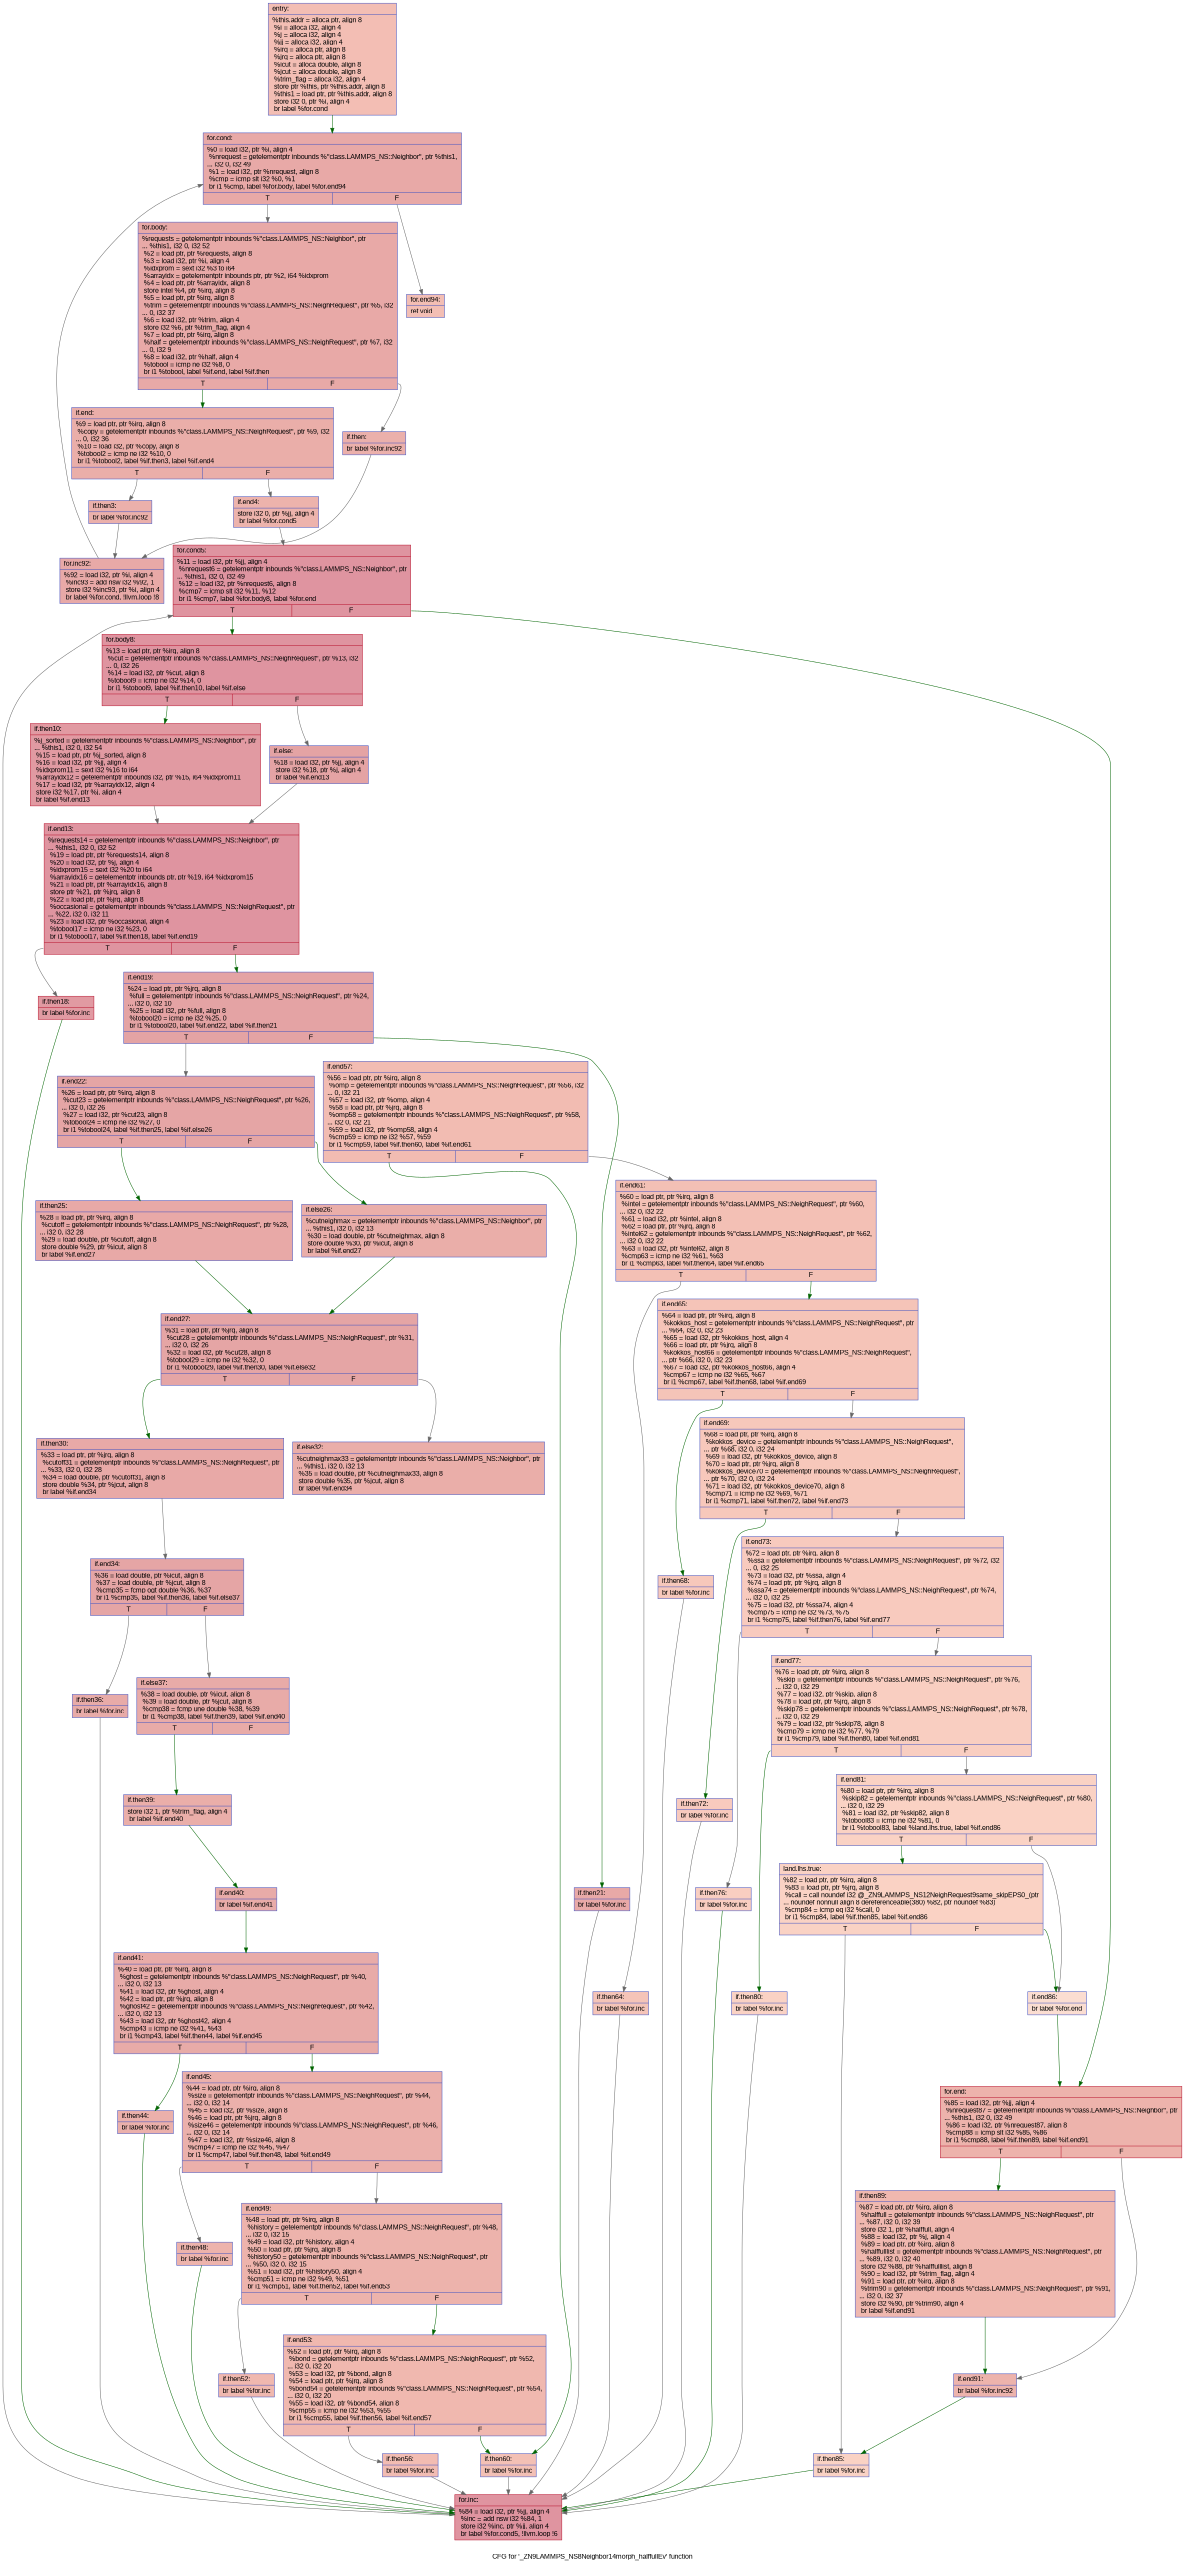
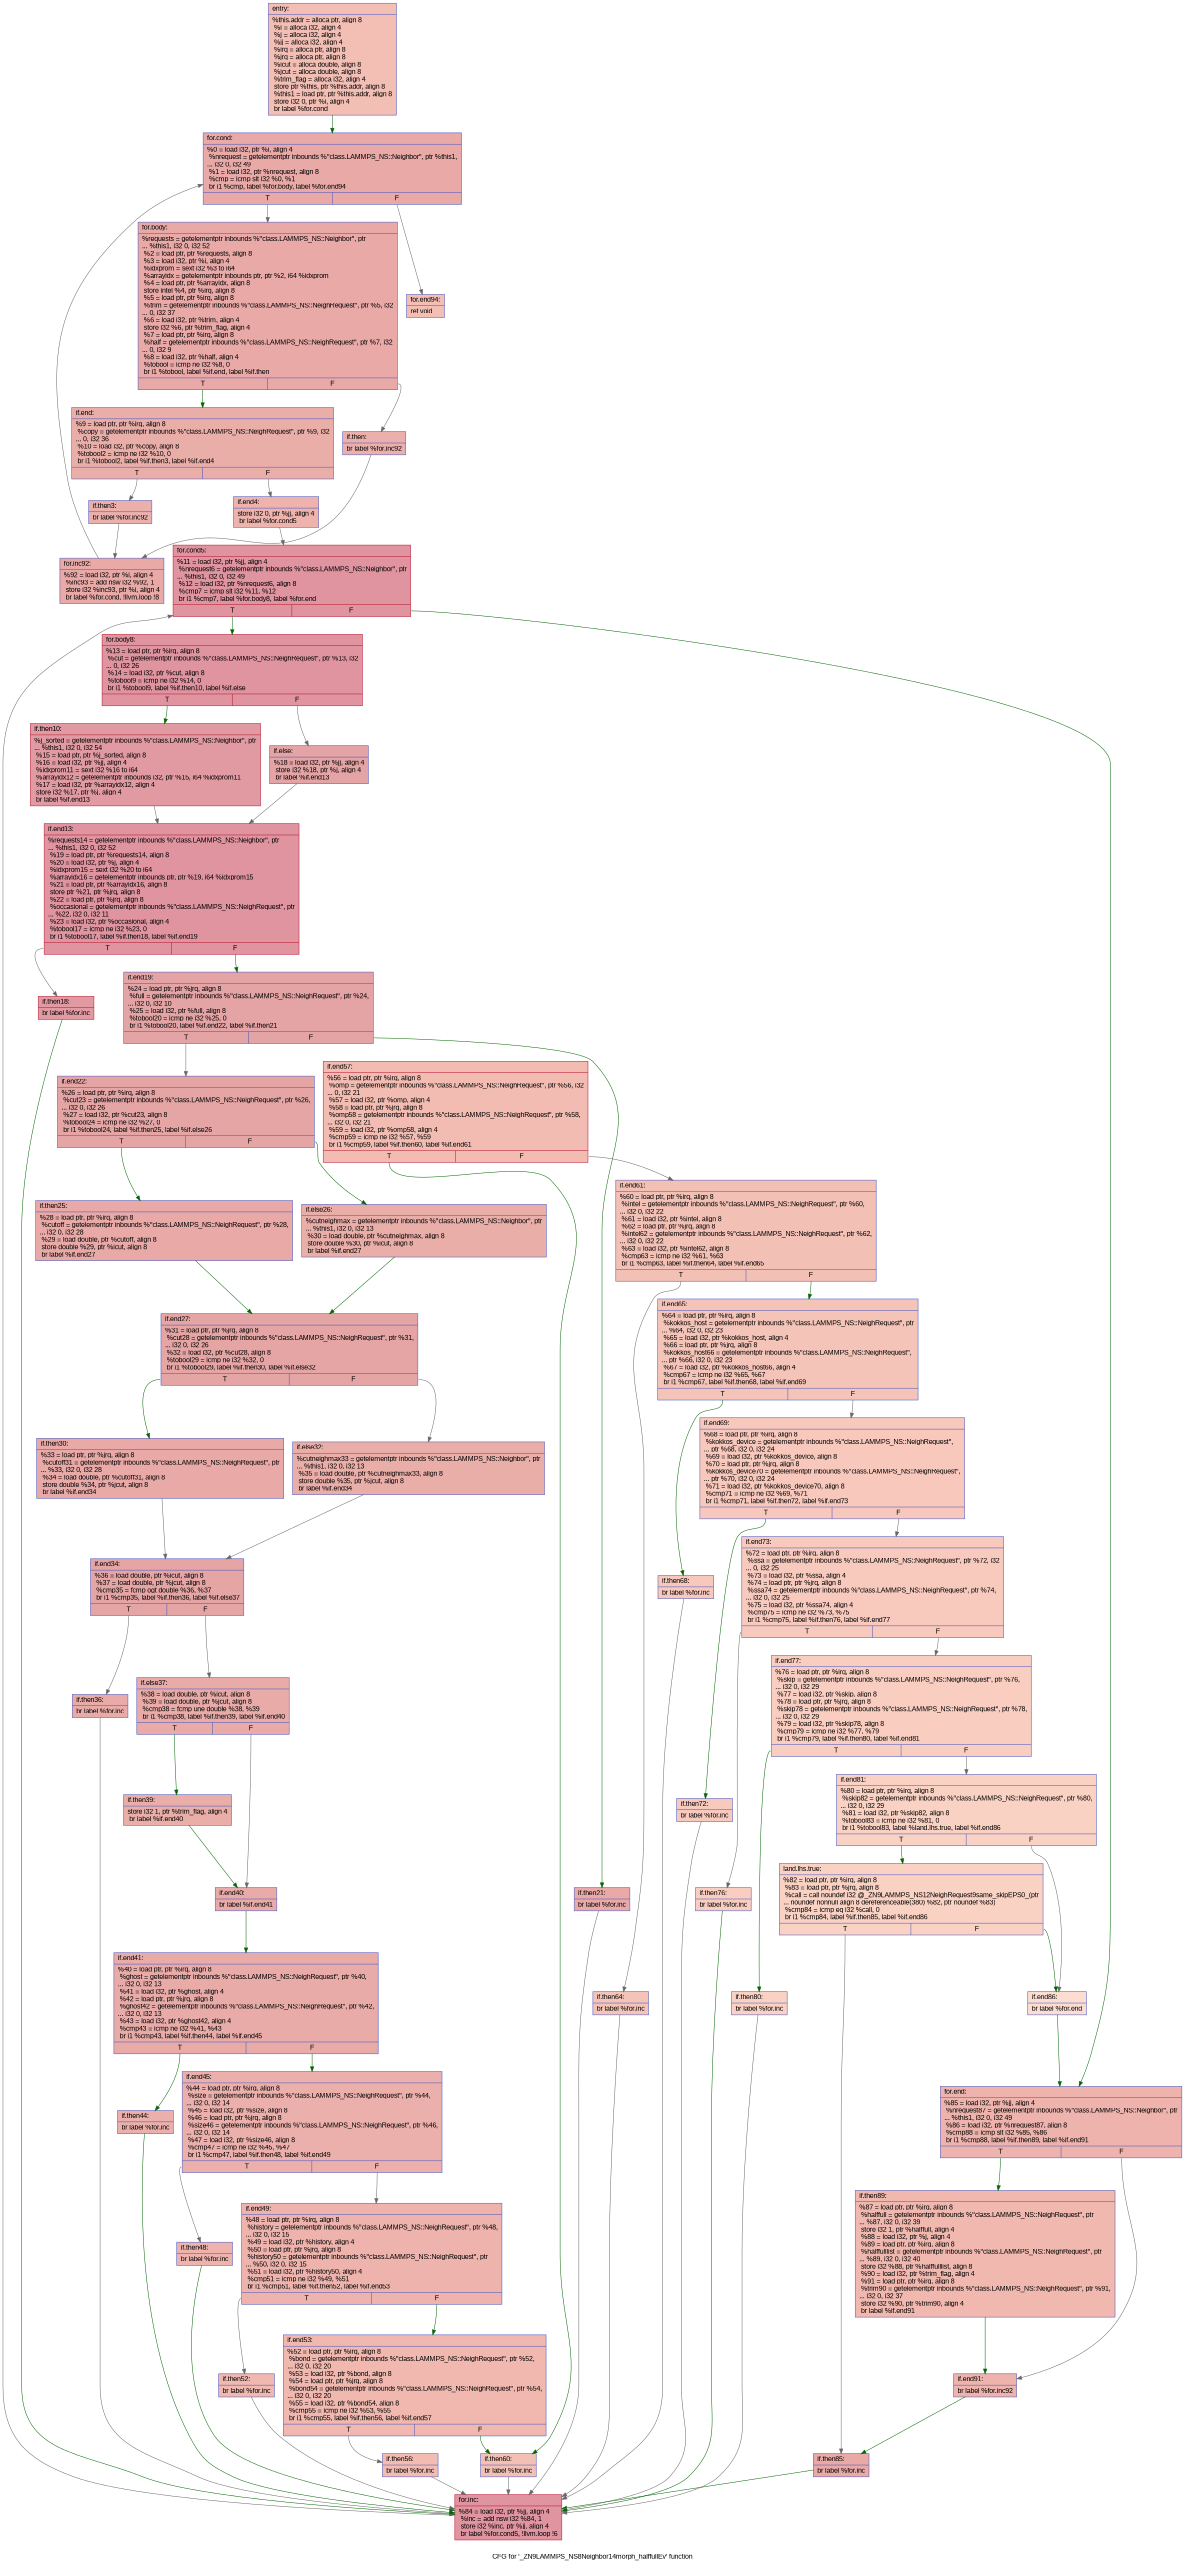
node "if.end57:": color #3d50c3ff -> #b70d28ff
edge "if.else32:" -> "if.end34:": added
edge "if.else37:" -> "if.end40:": added
node "for.end:": color #b70d28ff -> #3d50c3ff
node "if.then85:": fillcolor #f4987a70 -> #ca3b3770
